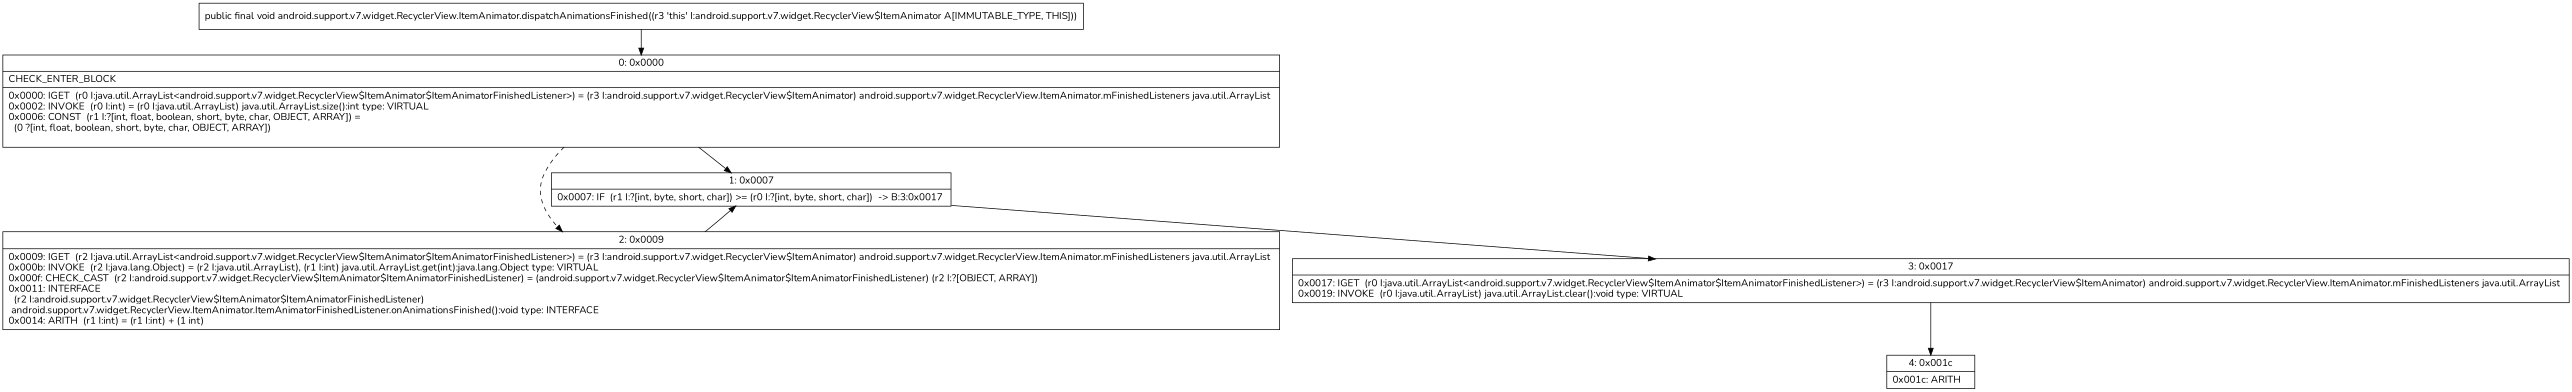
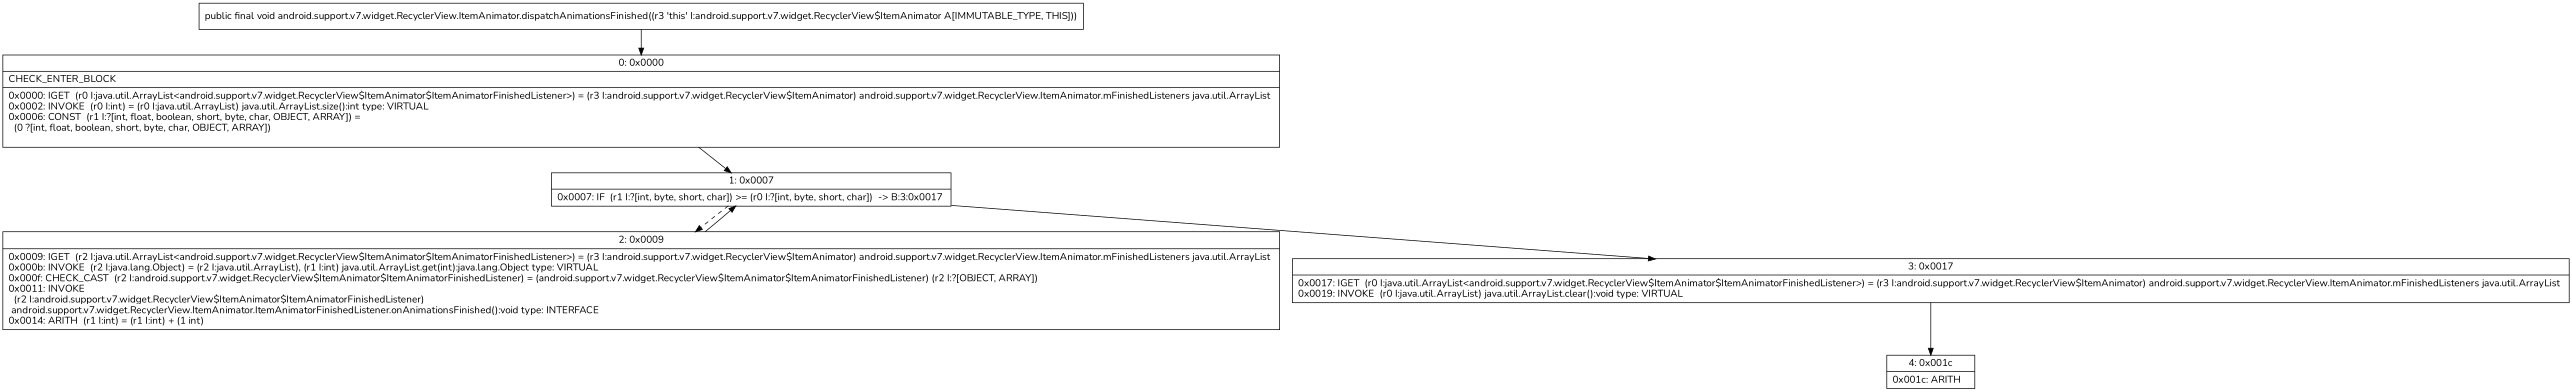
edge "0: 0x0000" -> "2: 0x0009": now "1: 0x0007" -> "2: 0x0009"
node "2: 0x0009": text "0x0011: INTERFACE" -> "0x0011: INVOKE"
